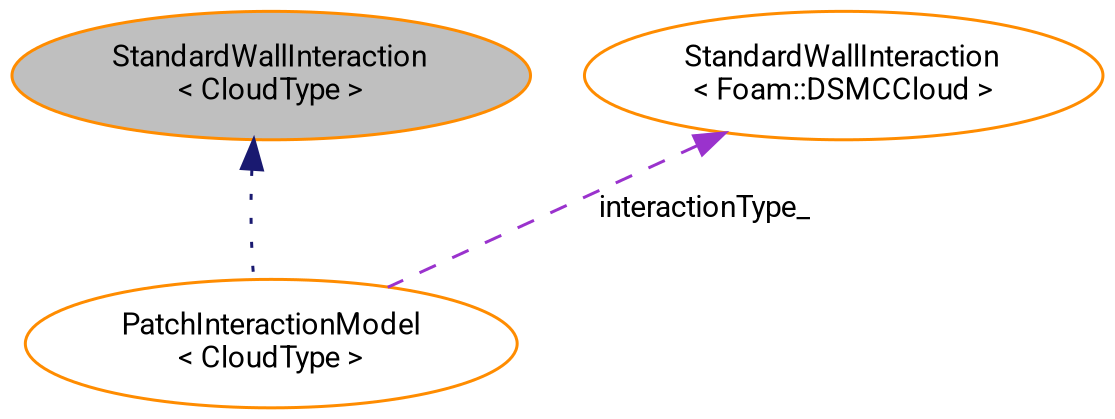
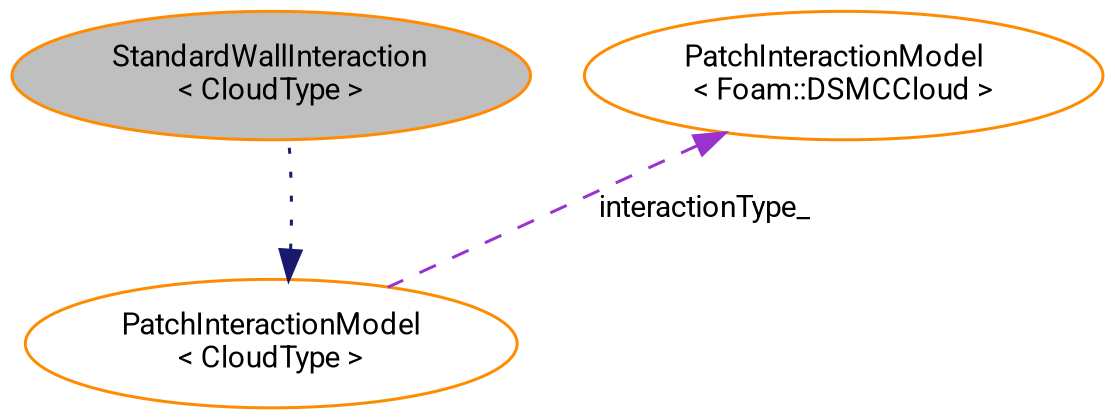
node "StandardWallInteraction < Foam::DSMCCloud >": label "StandardWallInteraction < Foam::DSMCCloud >" -> "PatchInteractionModel < Foam::DSMCCloud >"
edge "PatchInteractionModel < CloudType >" -> "StandardWallInteraction < CloudType >": reversed
